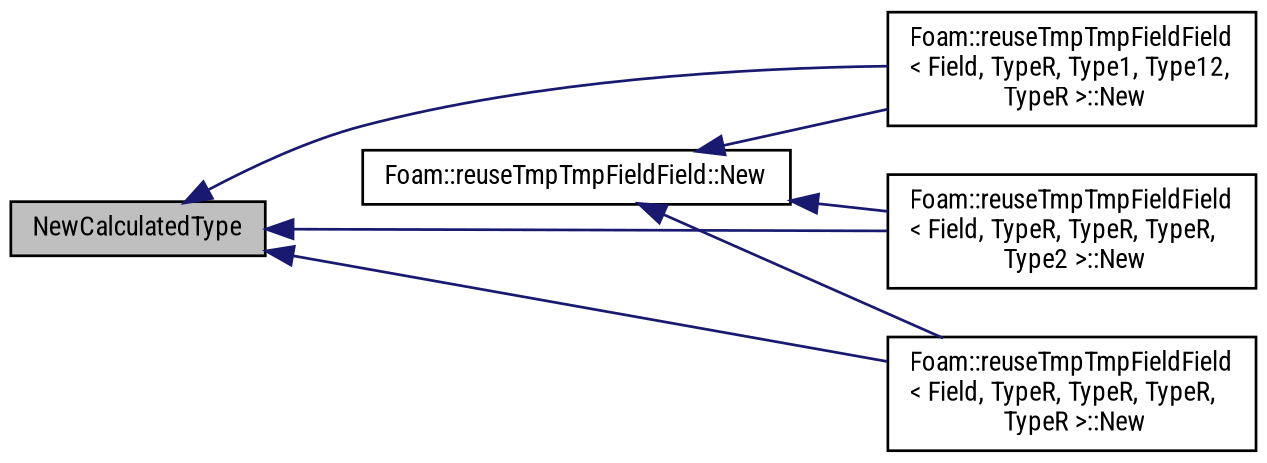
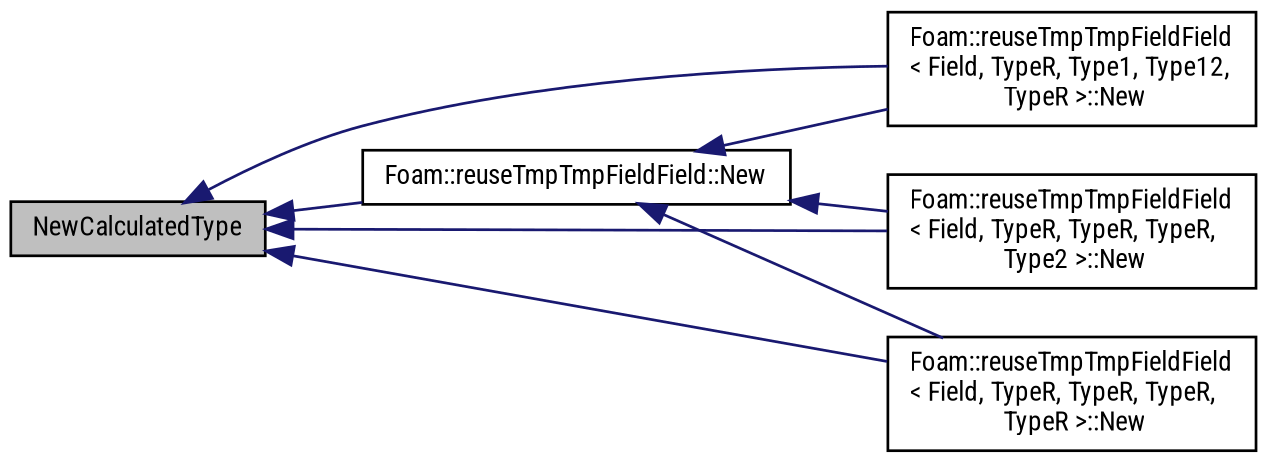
edge "Foam::reuseTmpTmpFieldField::New" -> "NewCalculatedType": added
